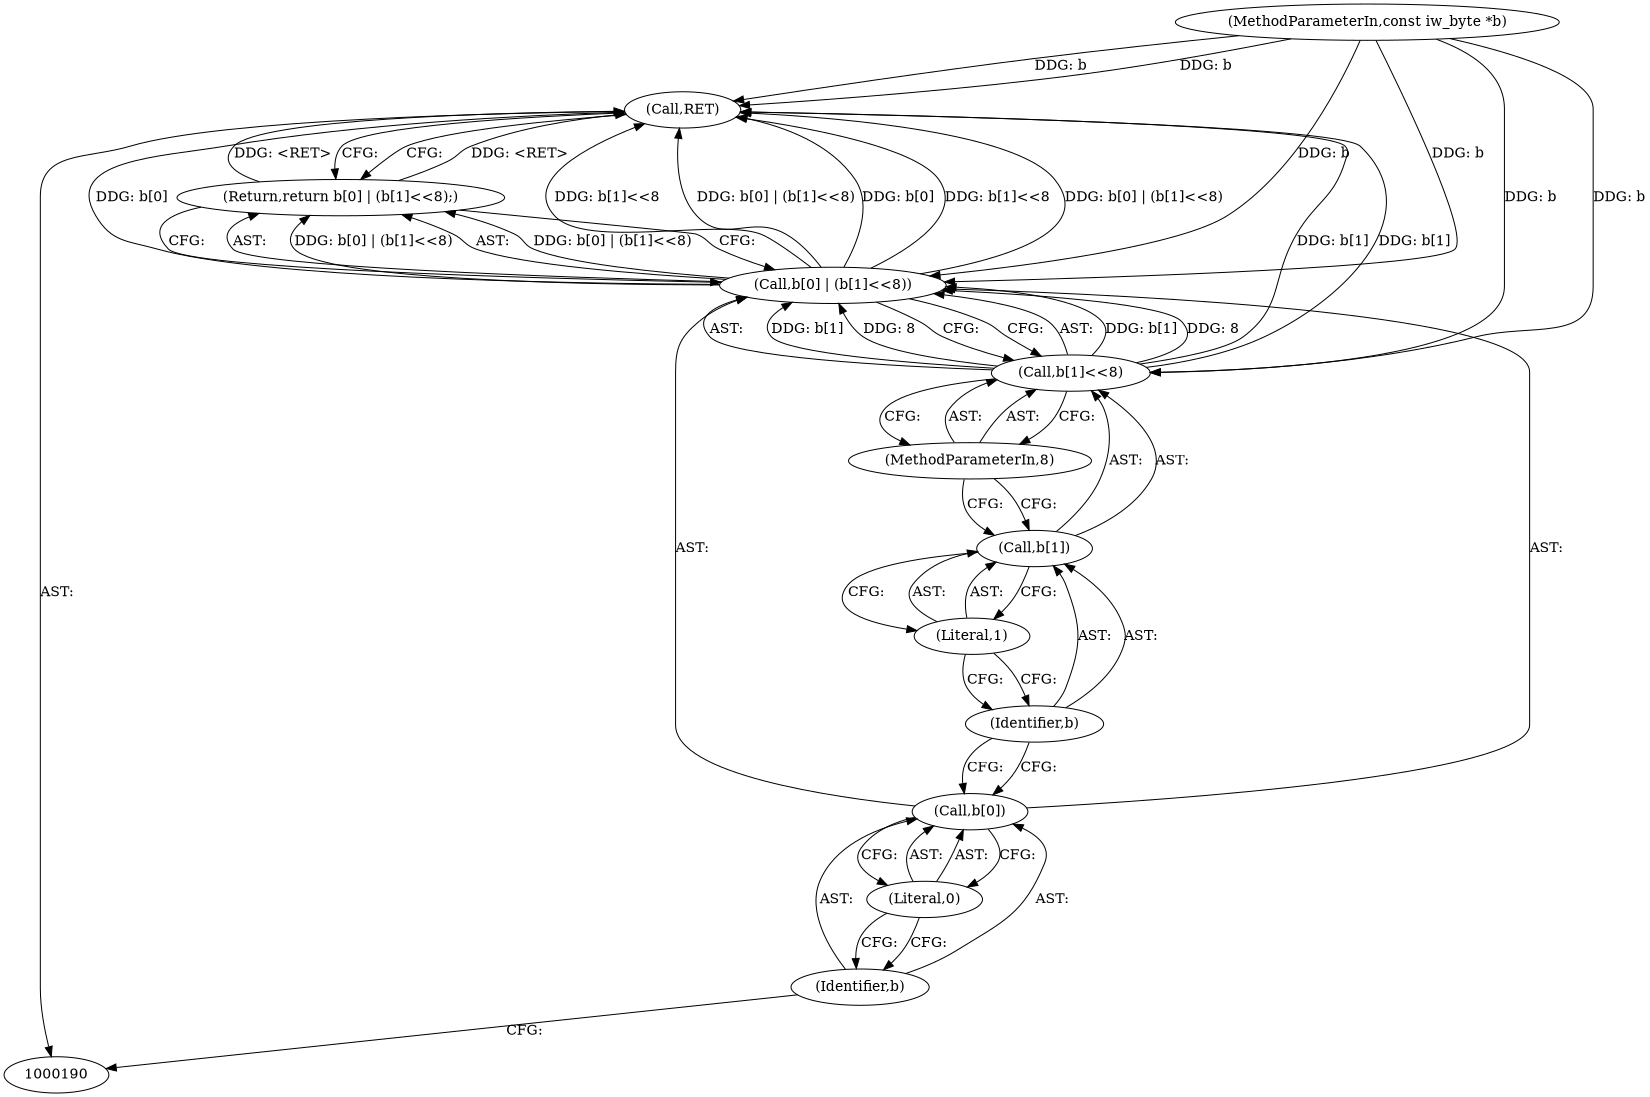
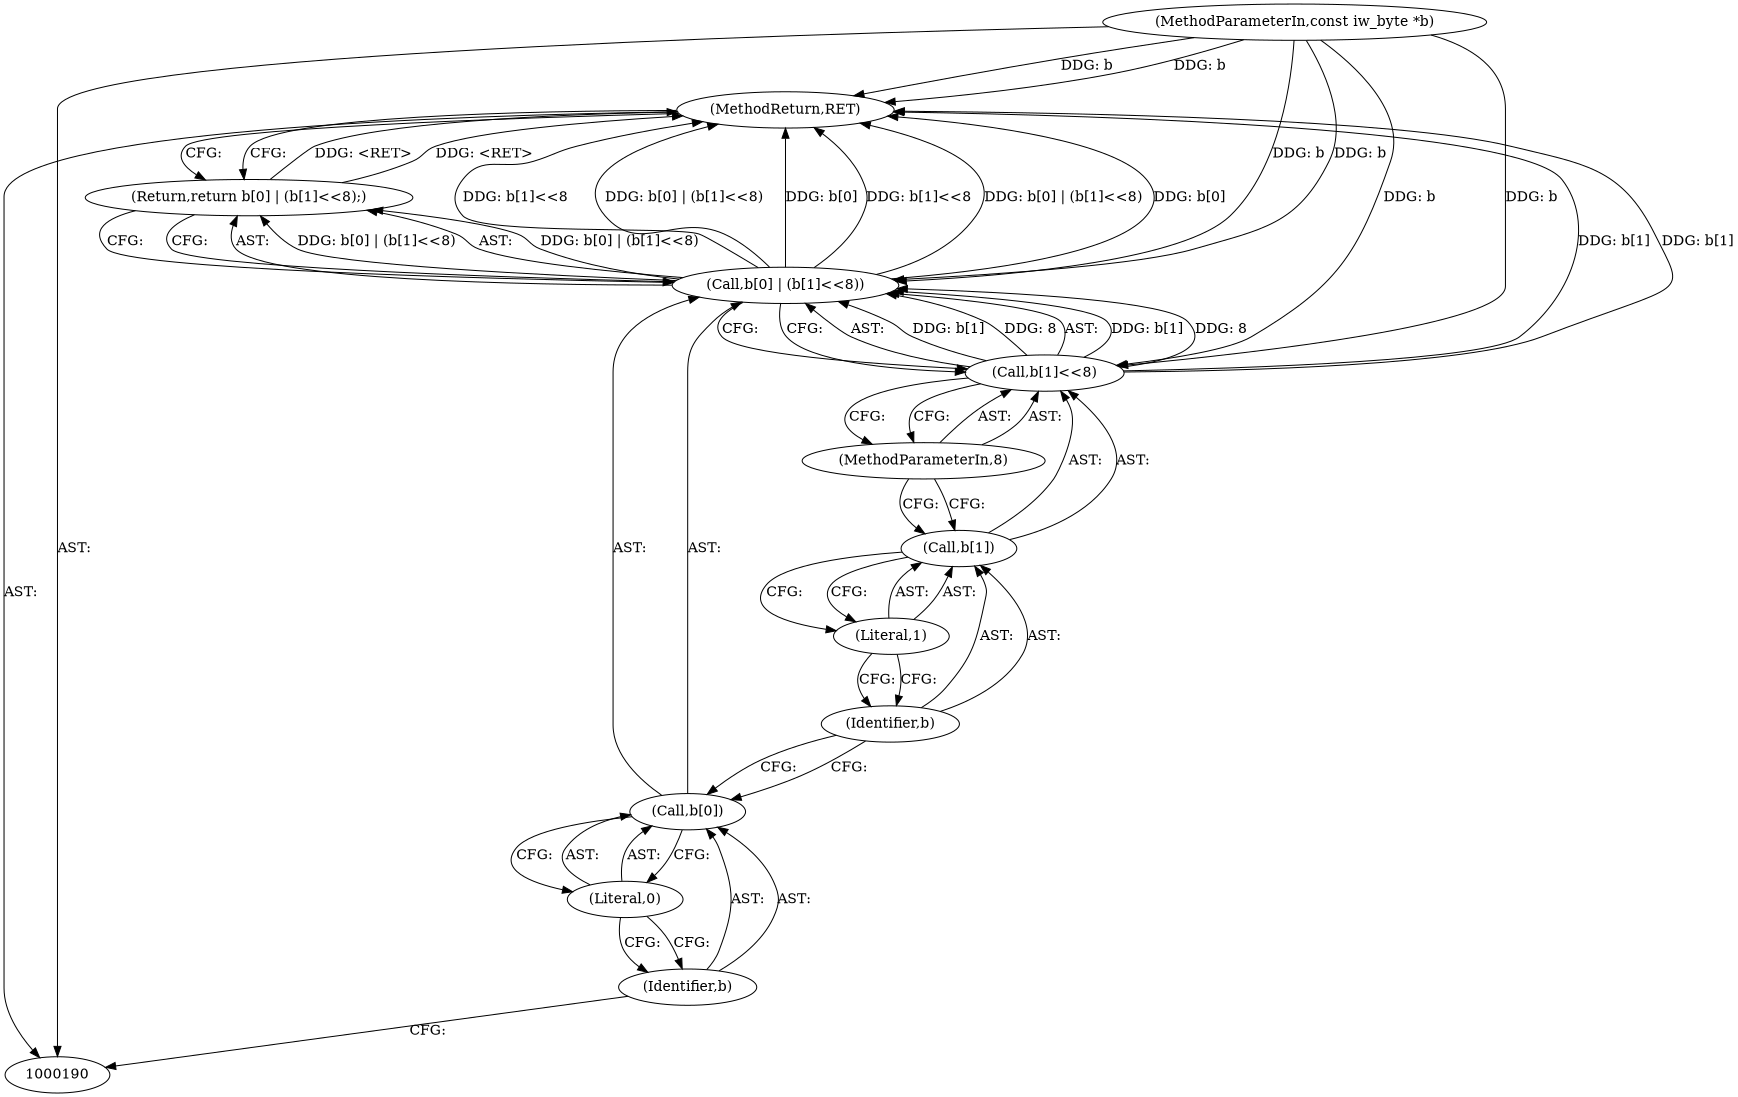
edge "(MethodParameterIn,const iw_byte *b)" -> "1000190": added, label "AST:"
node "(Call,RET)": label "(Call,RET)" -> "(MethodReturn,RET)"
